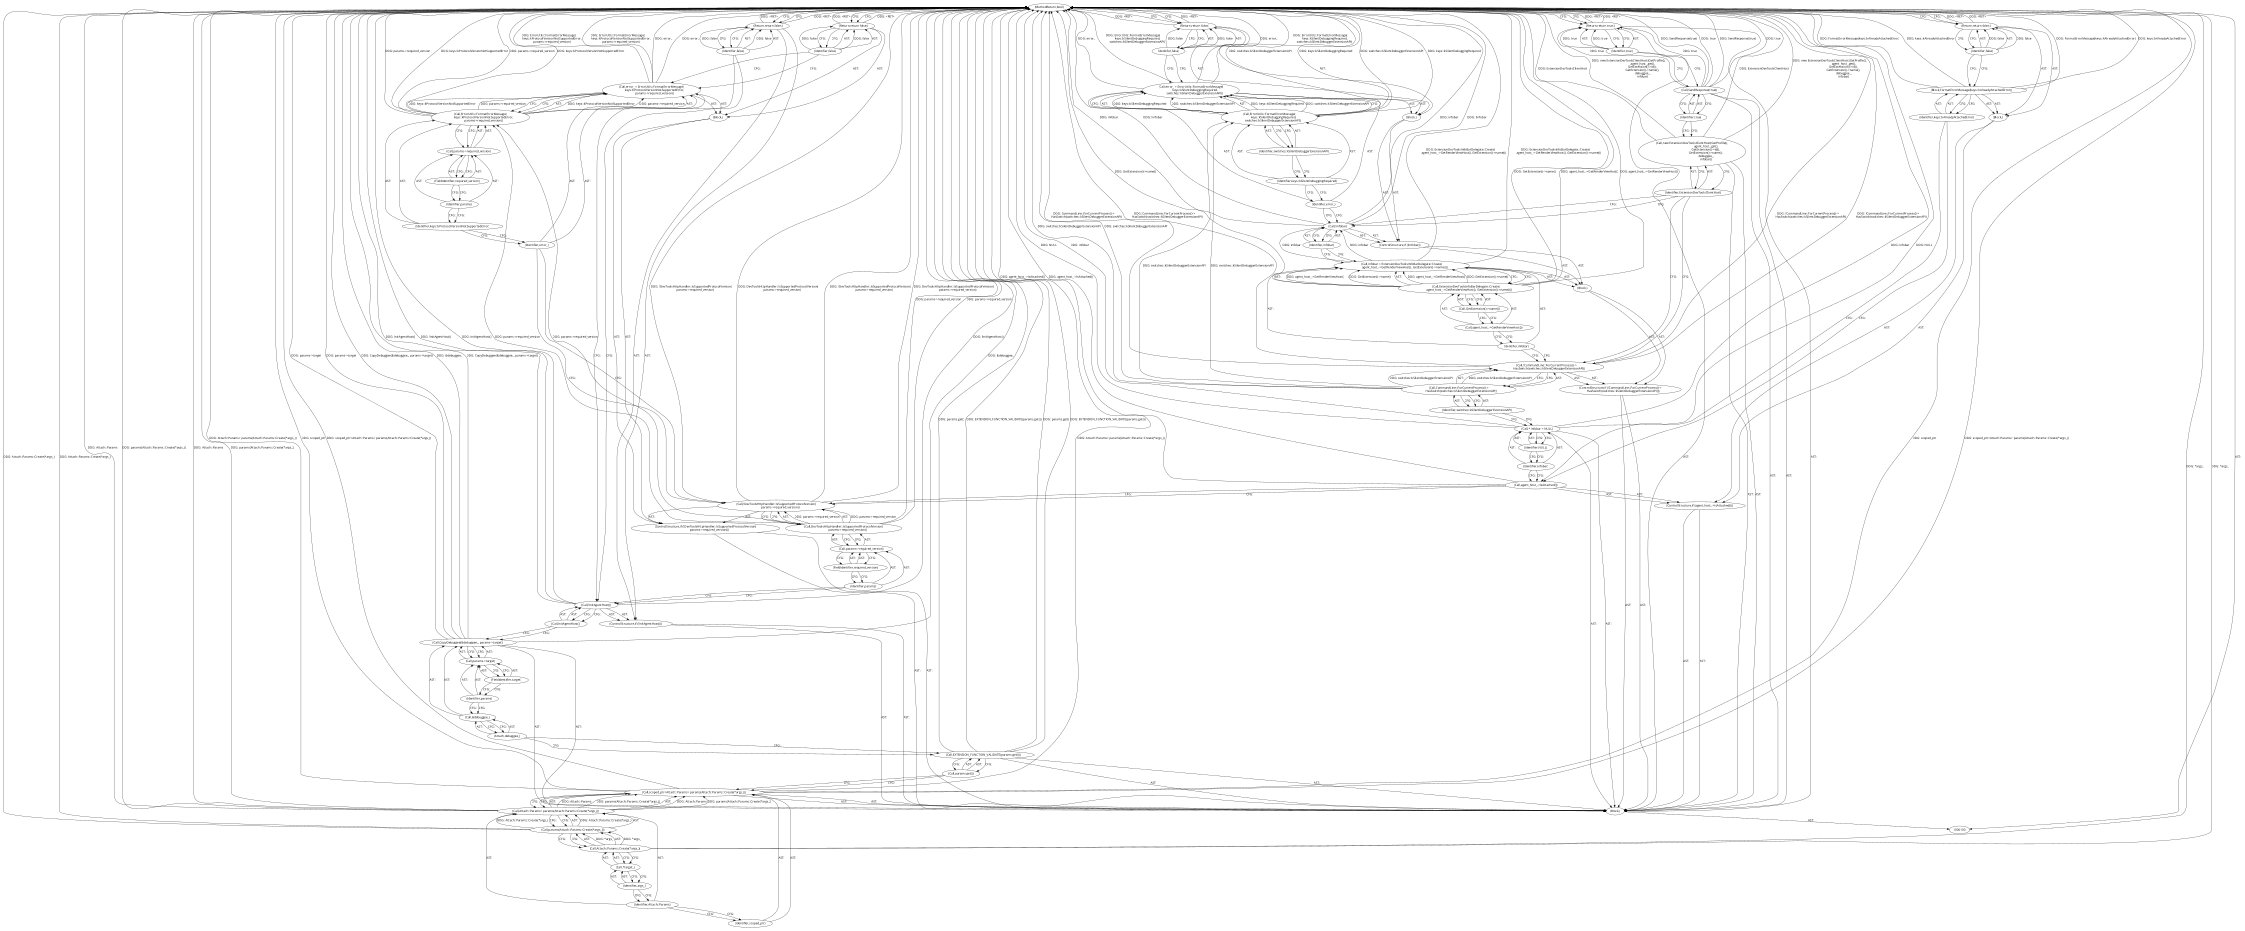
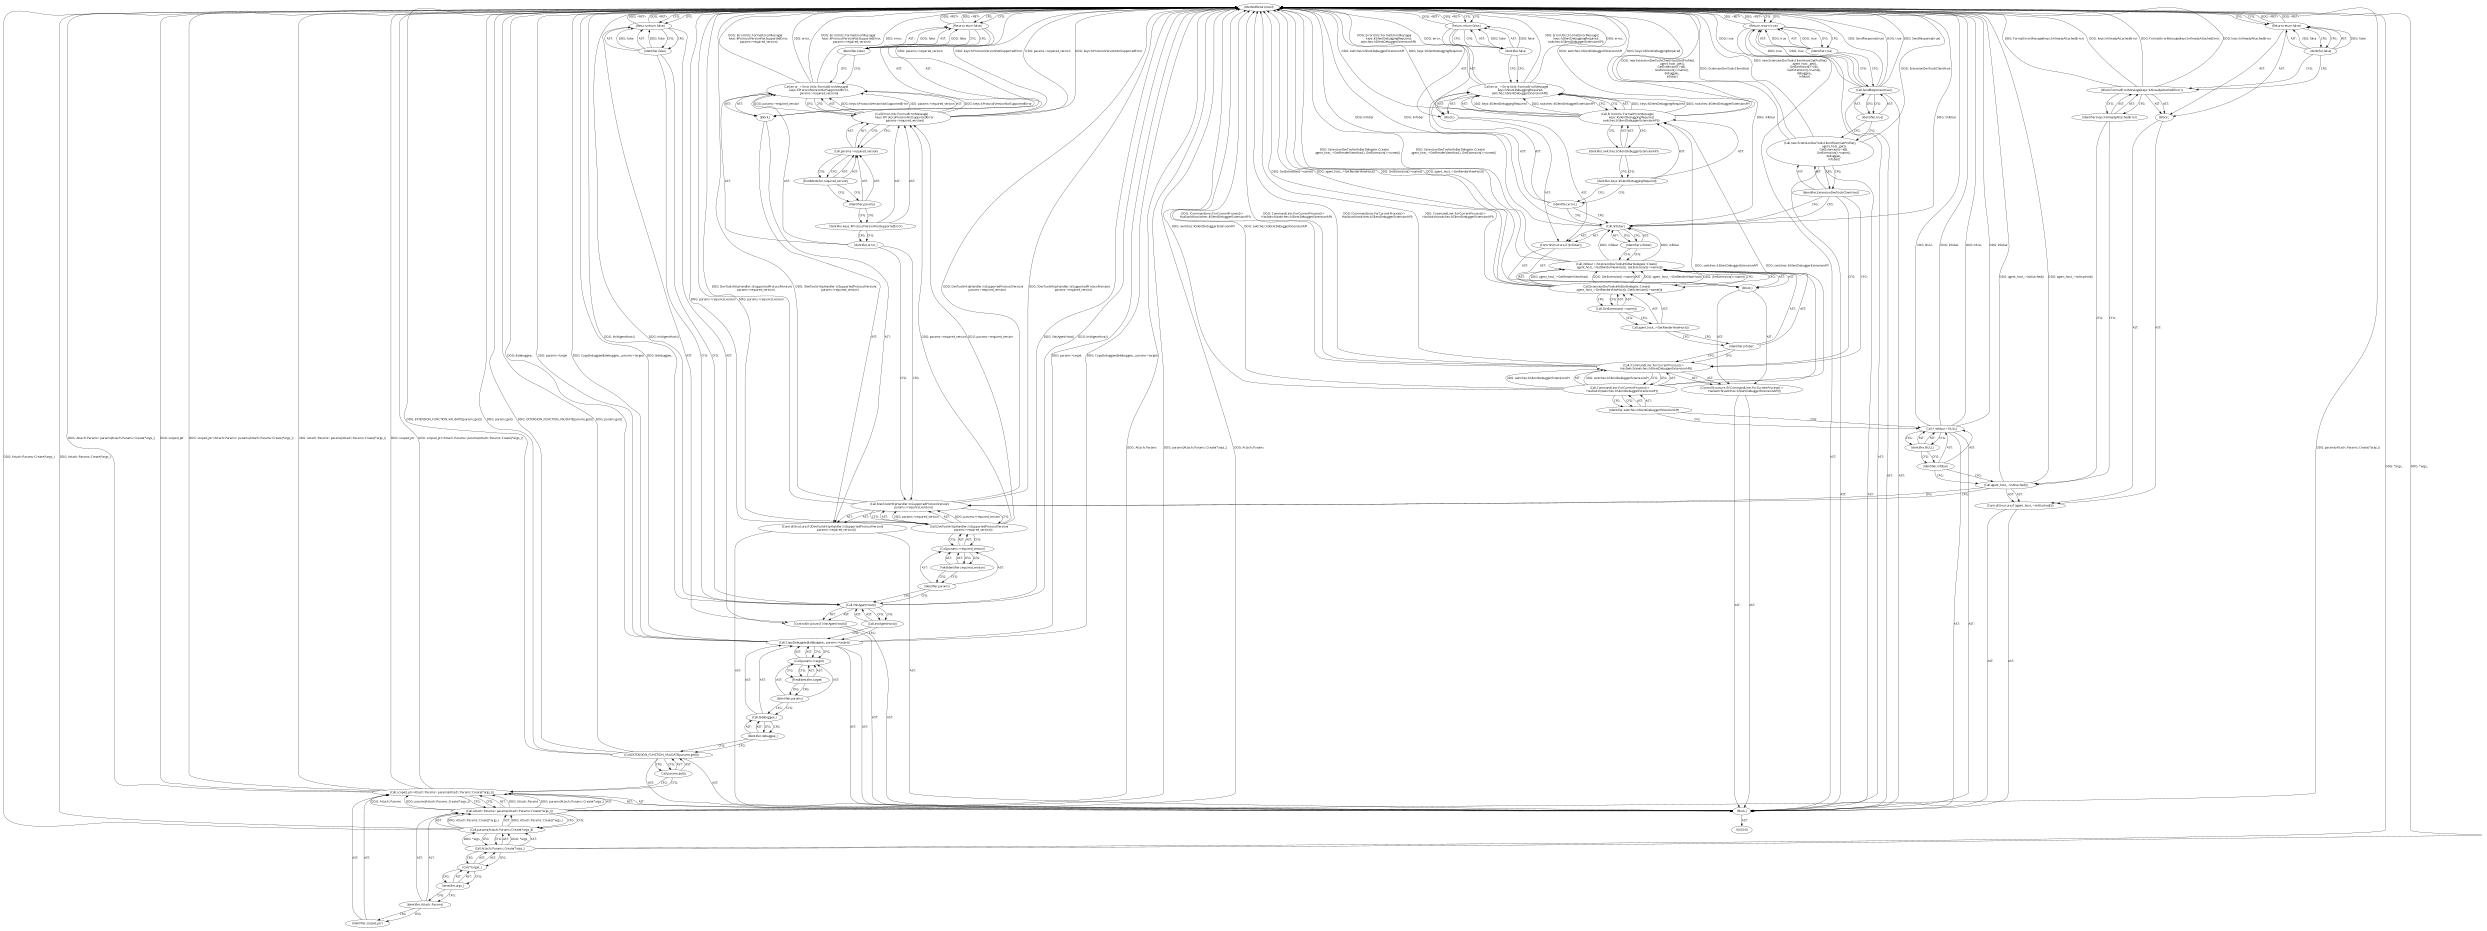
edge "(MethodReturn,bool)" -> "1000100": removed, label "AST:"
node "(Attach,debuggee_)": label "(Attach,debuggee_)" -> "(Identifier,debuggee_)"
